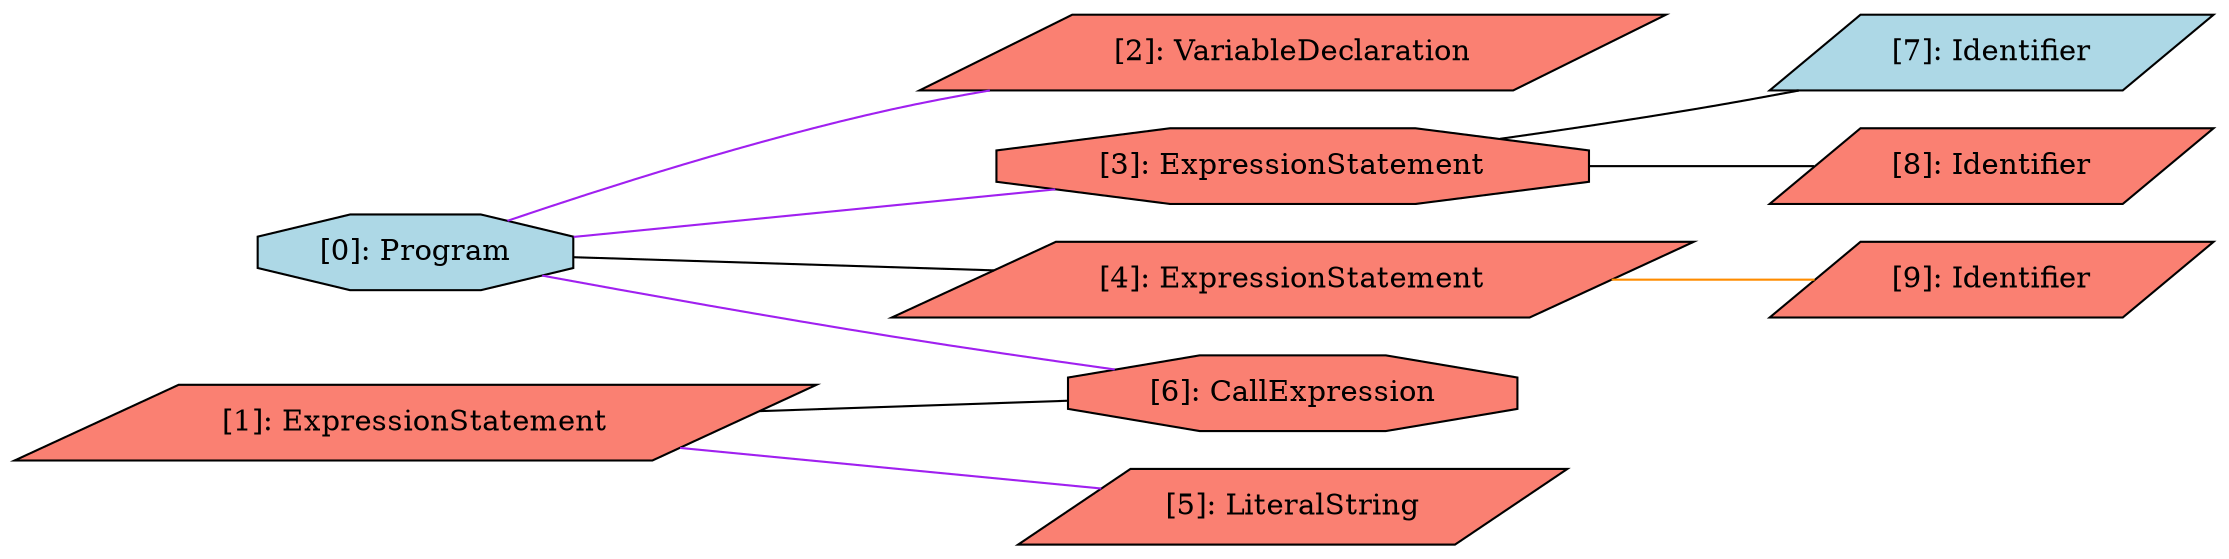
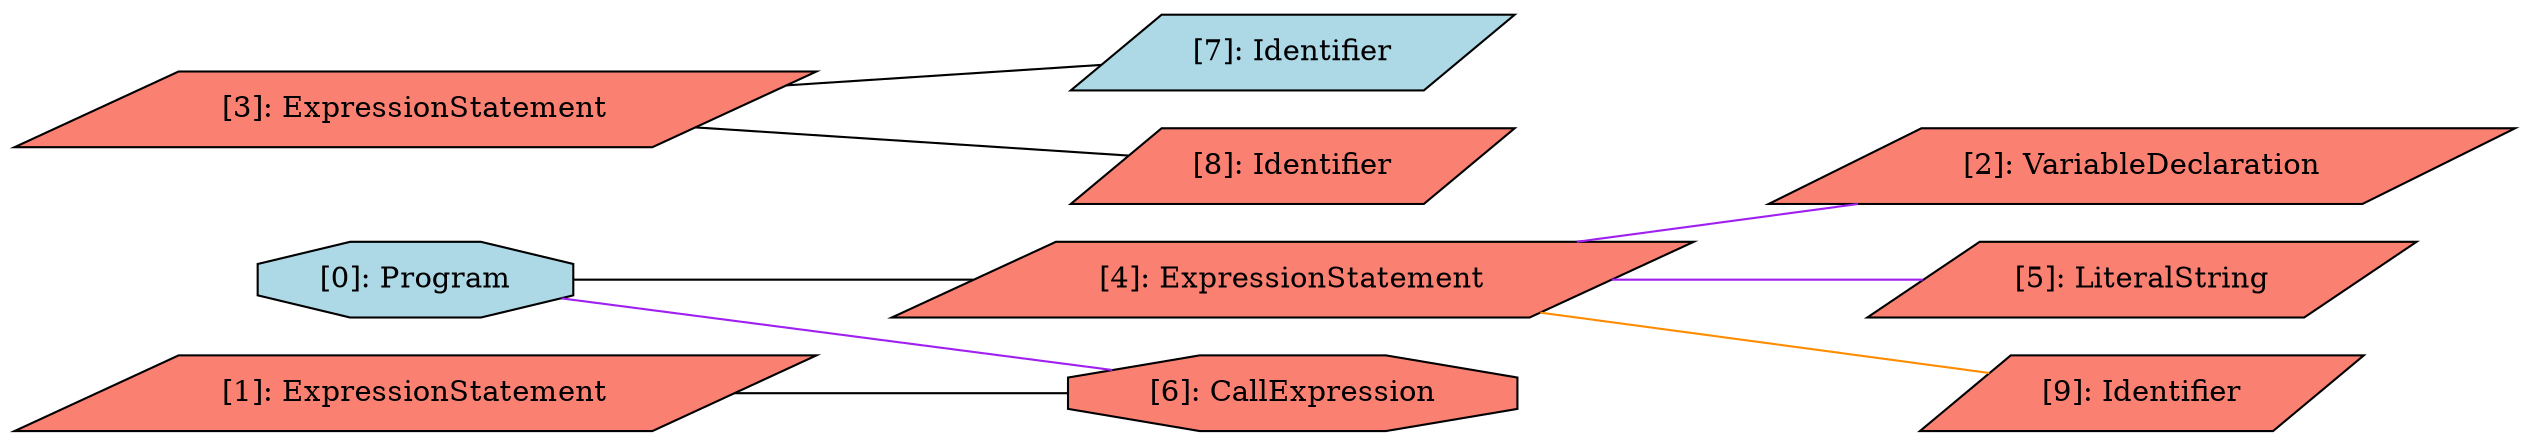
edge "[2]: VariableDeclaration" -- "[0]: Program": now "[2]: VariableDeclaration" -- "[4]: ExpressionStatement"
node "[3]: ExpressionStatement": shape octagon -> parallelogram
edge "[3]: ExpressionStatement" -- "[0]: Program": removed
edge "[1]: ExpressionStatement" -- "[5]: LiteralString": now "[4]: ExpressionStatement" -- "[5]: LiteralString"
